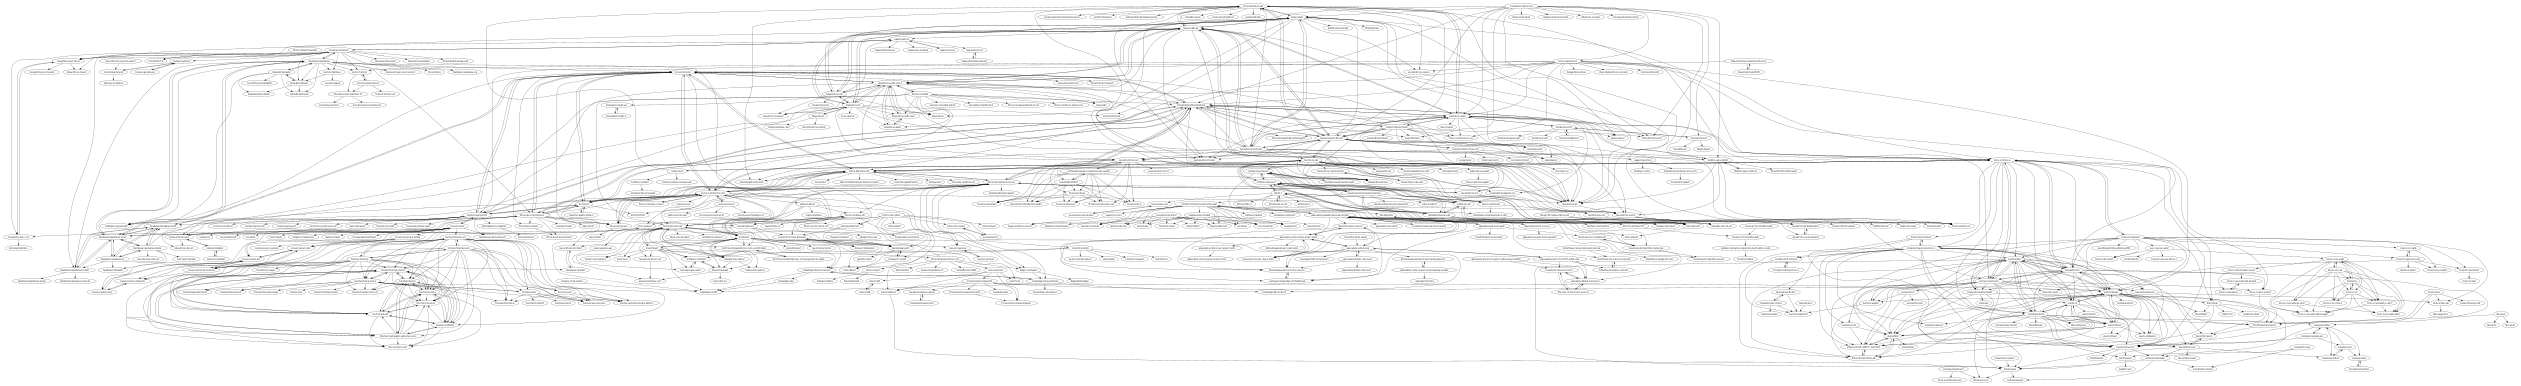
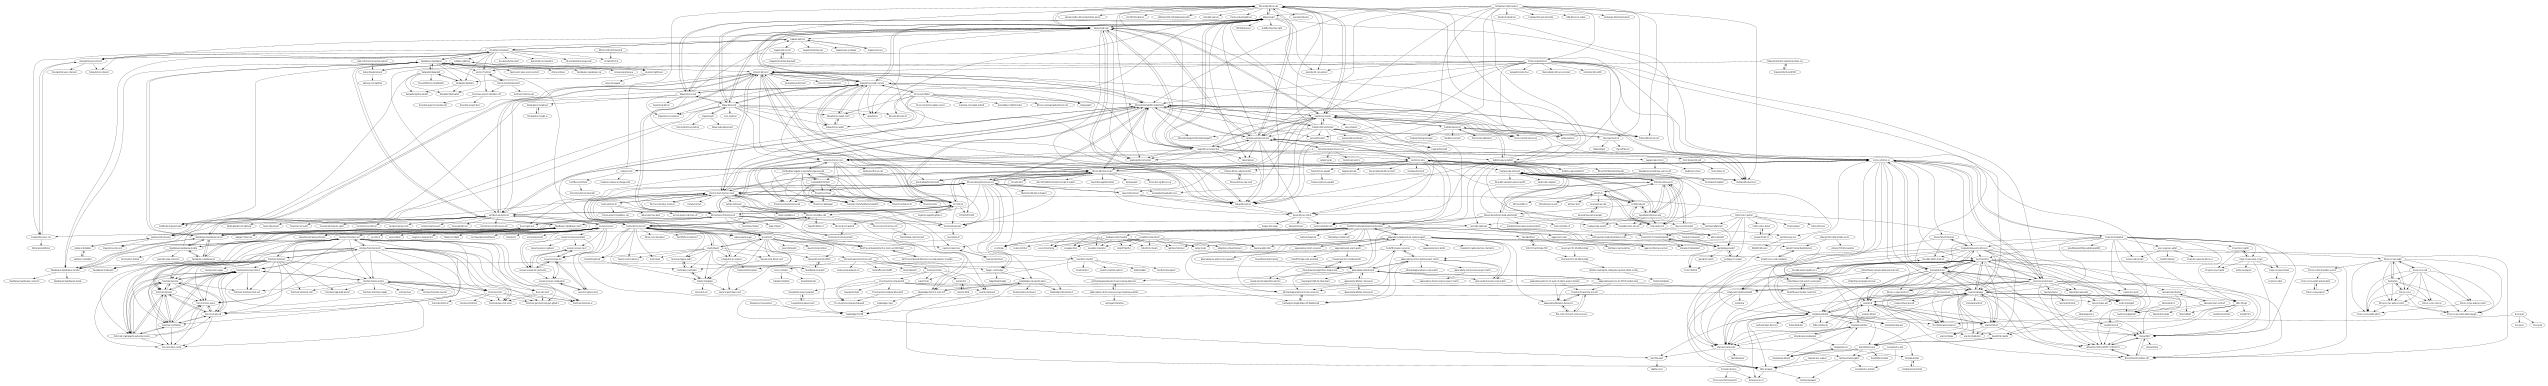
node "dao42/rails-template": added
edge "se3000/ruby-eth" -> "EthWorks/ethereum.rb": now "se3000/ruby-eth" -> "Haseeb-Qureshi/lets-build-a-blockchain"
edge "bitcoincashorg/bitcoincash.org" -> "gcash/bchd": now "bitcoincashorg/bitcoincash.org" -> "paytaca/paytaca-app"
edge "lightningdevkit/rust-lightning" -> "tomasvdw/bitcrust": now "paritytech/parity-bitcoin" -> "tomasvdw/bitcrust"
node "bitauth/bitauth-ide": added
node "brentongunning/bcoinsv": label "brentongunning/bcoinsv" -> "bitcoinrpc/bcoinsv"
